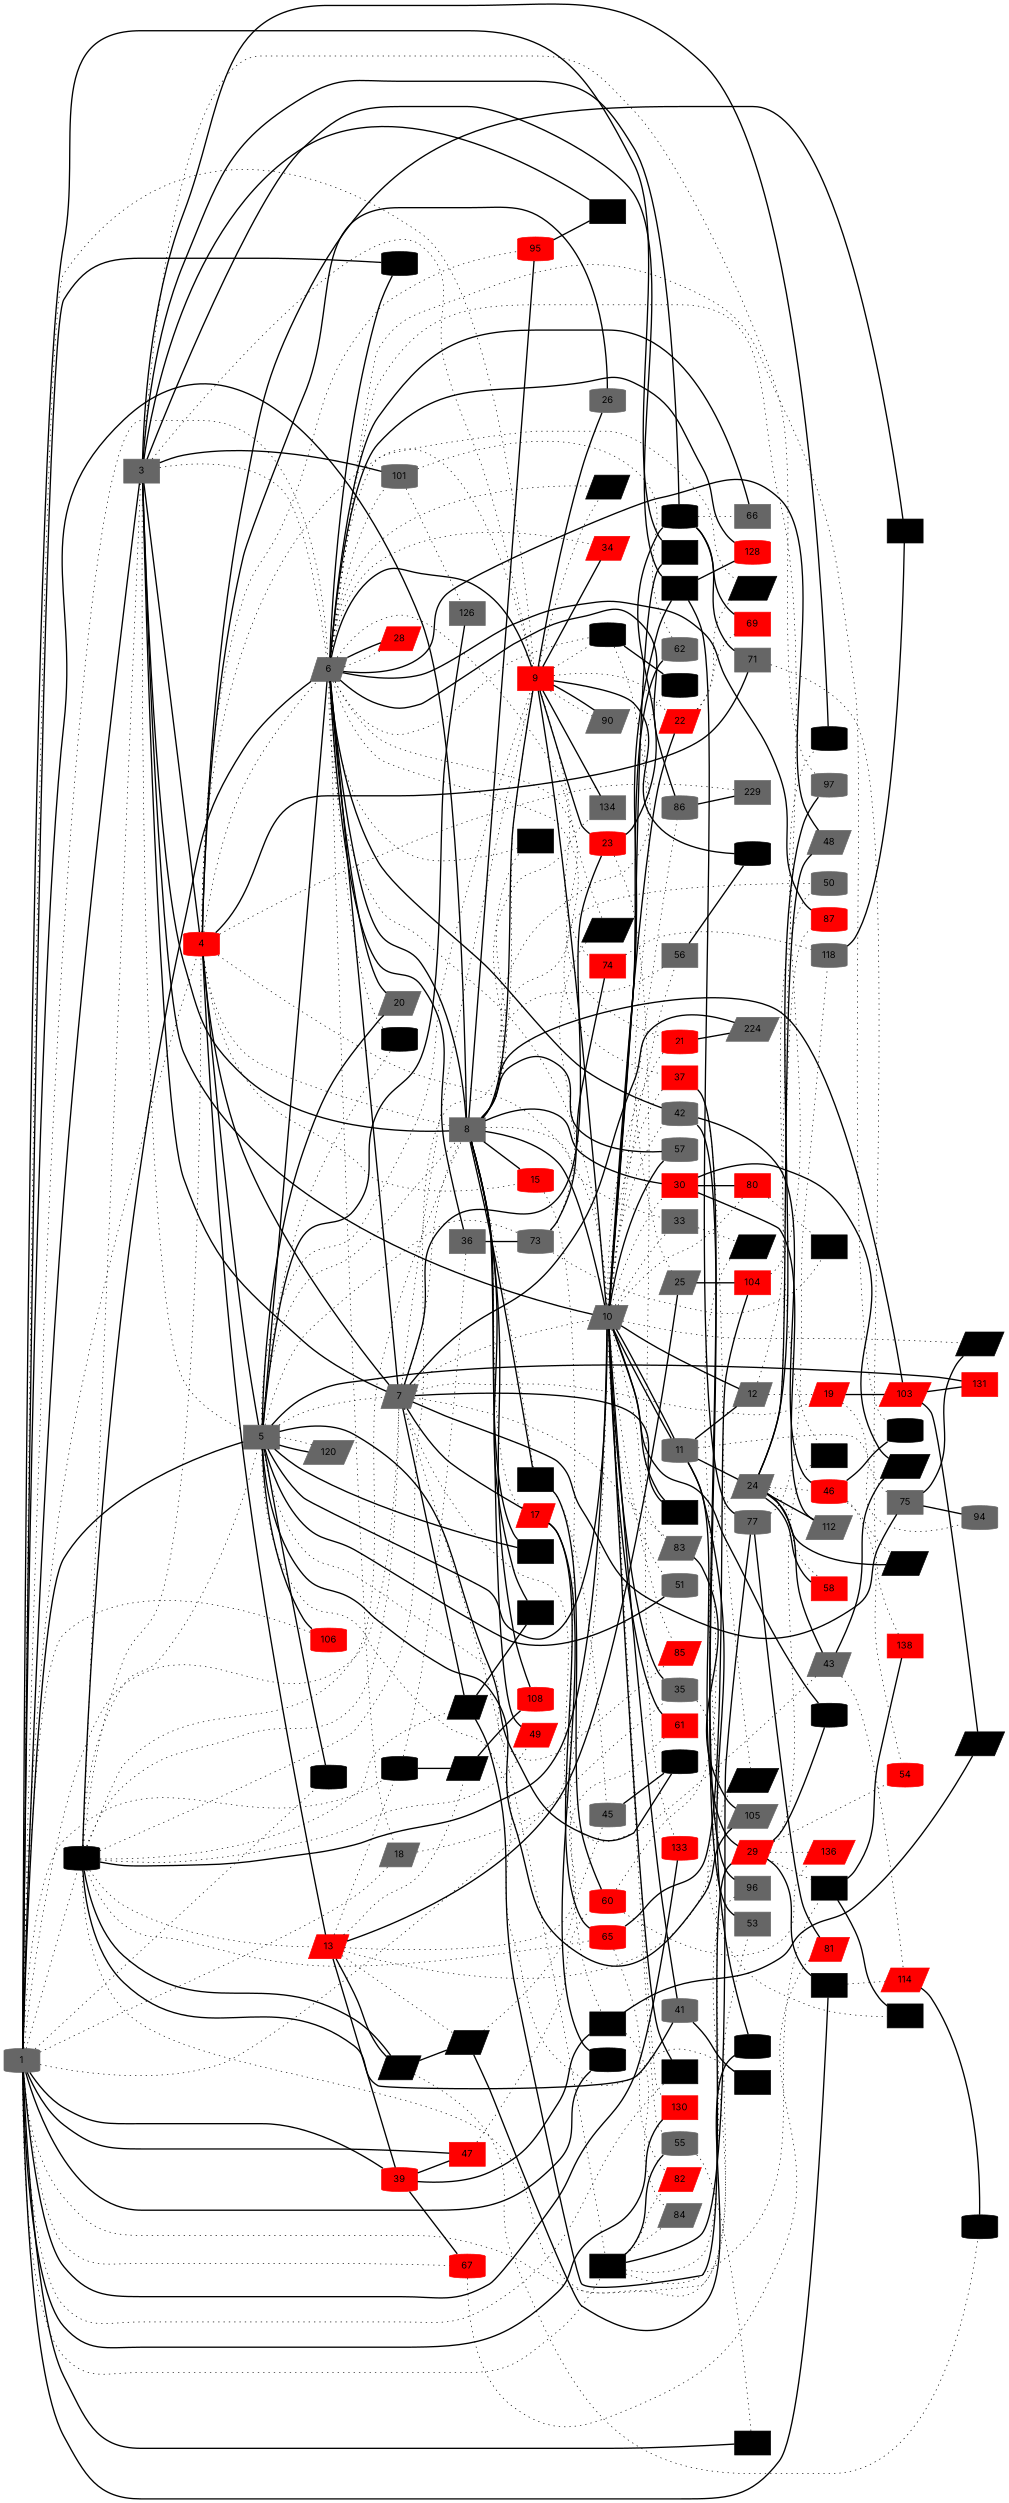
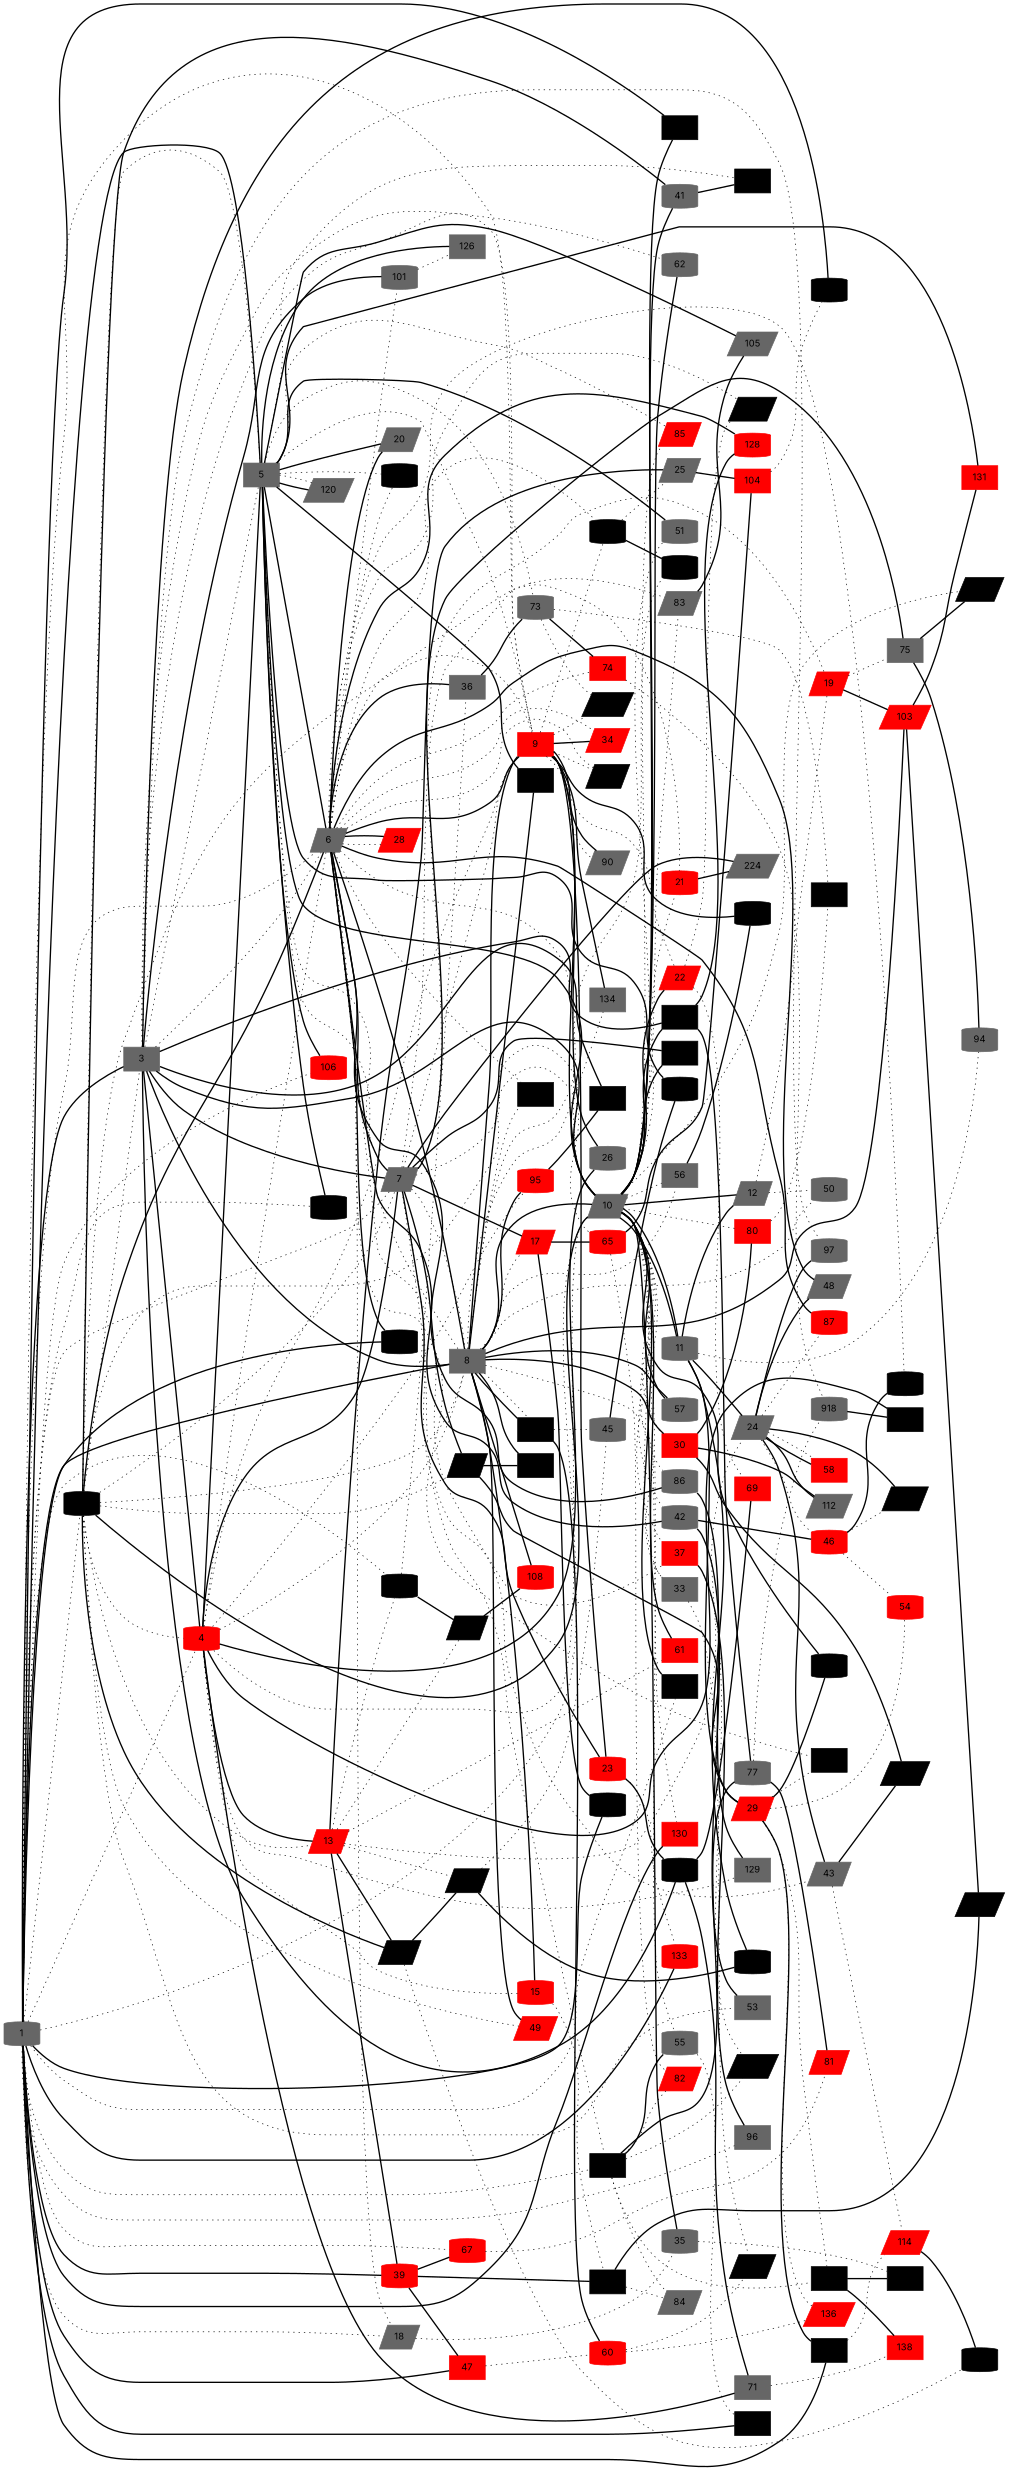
edge "101" -- "62": now "3" -- "62"
node "66": removed
node "229": label "229" -> "129"
node "118": label "118" -> "918"
